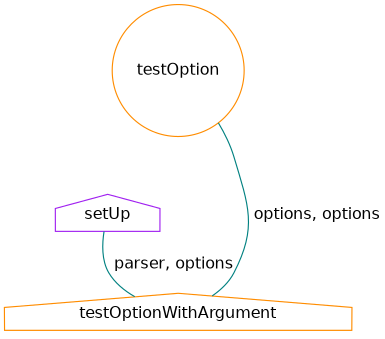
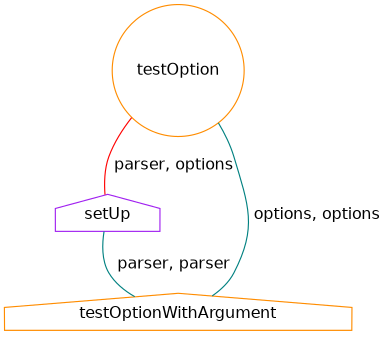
edge "testOption" -- "setUp": added, label "parser, options"
edge "setUp" -- "testOptionWithArgument": label " parser, options" -> " parser, parser"
